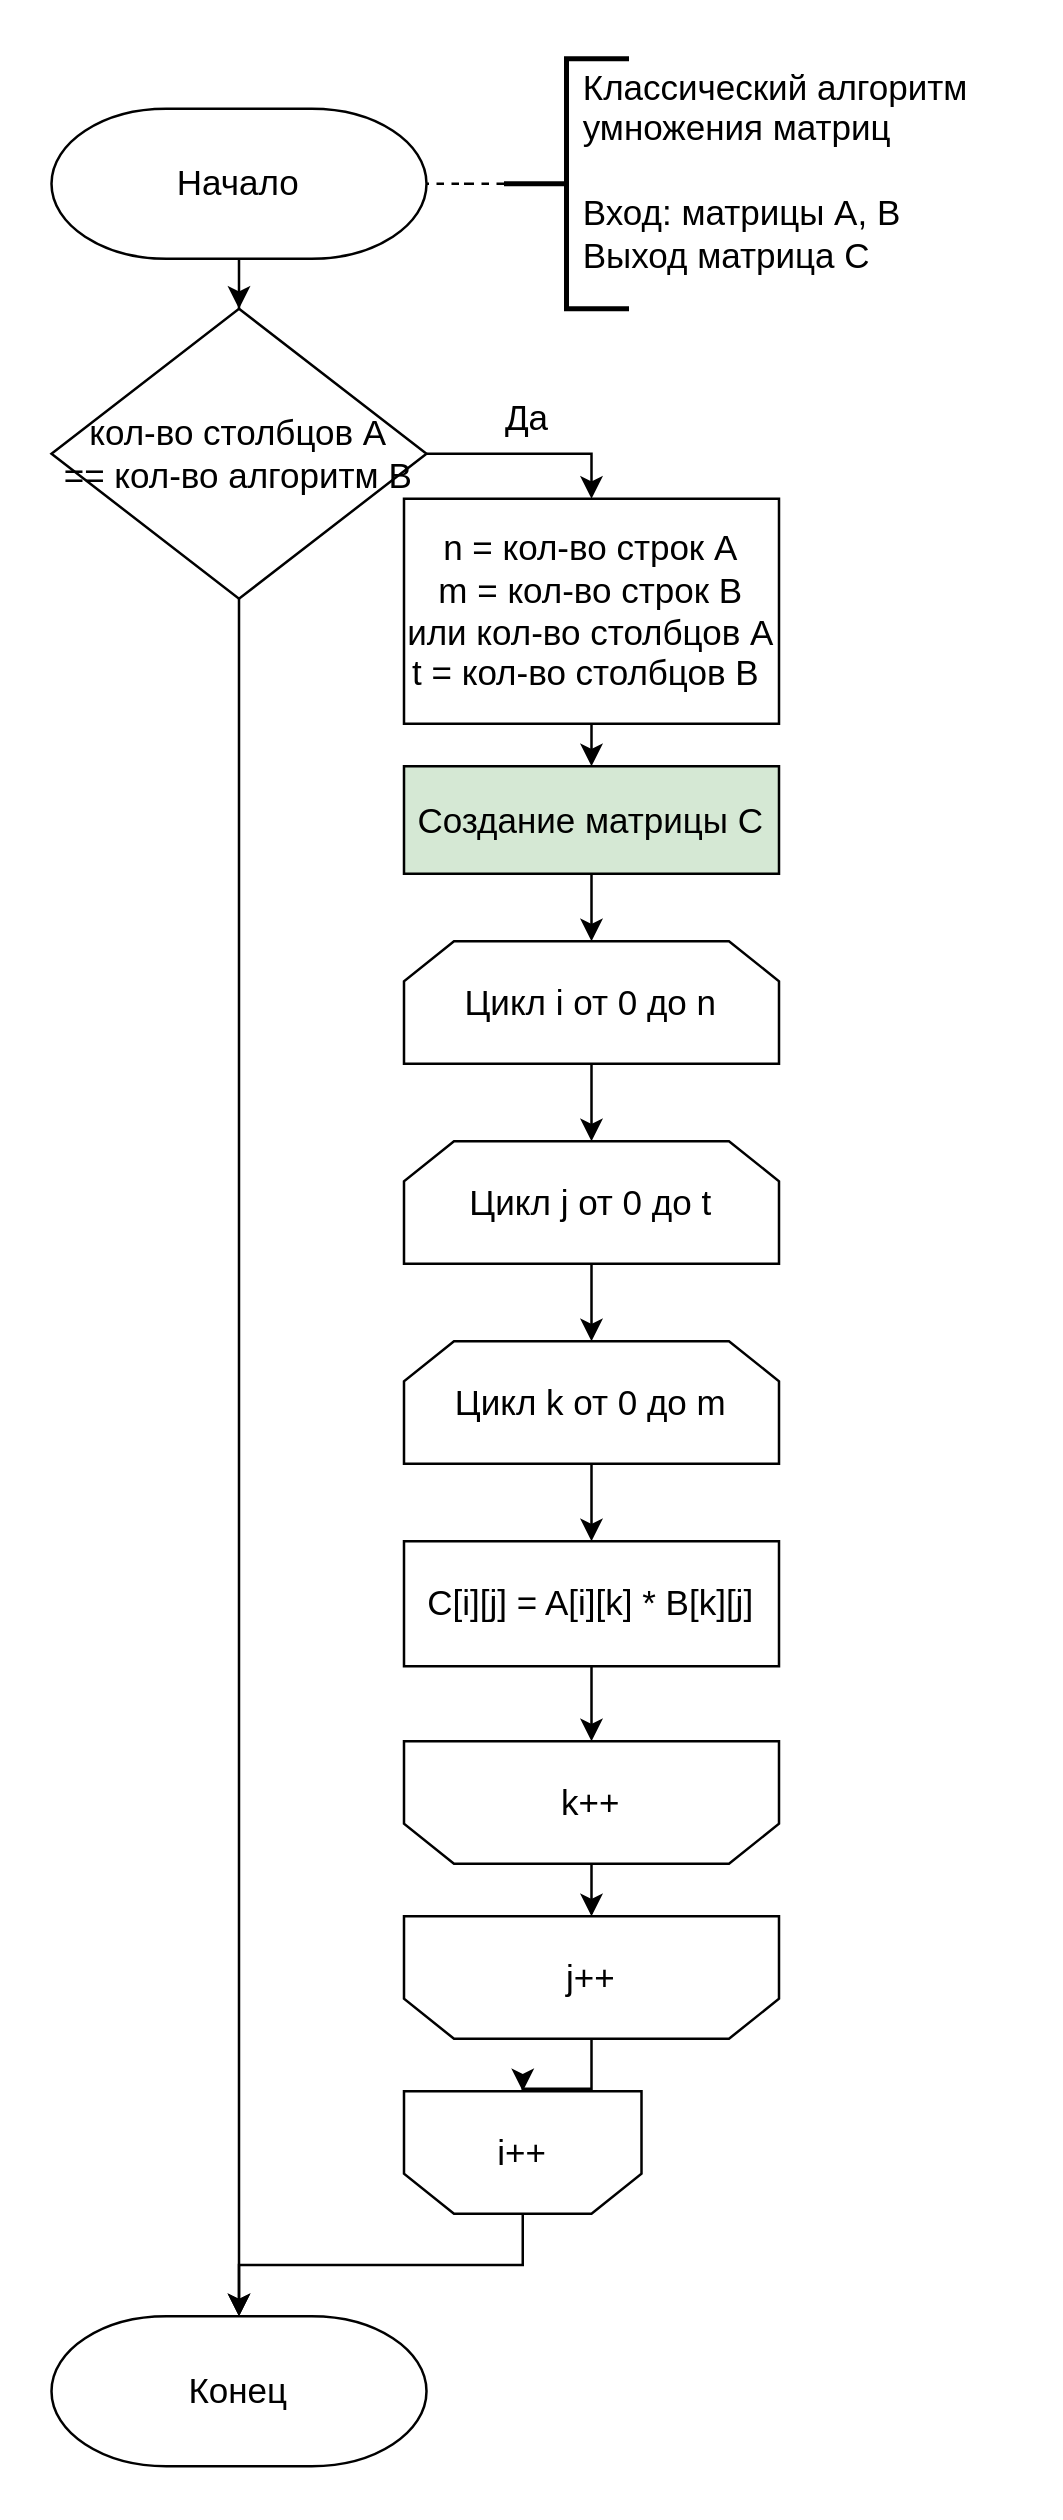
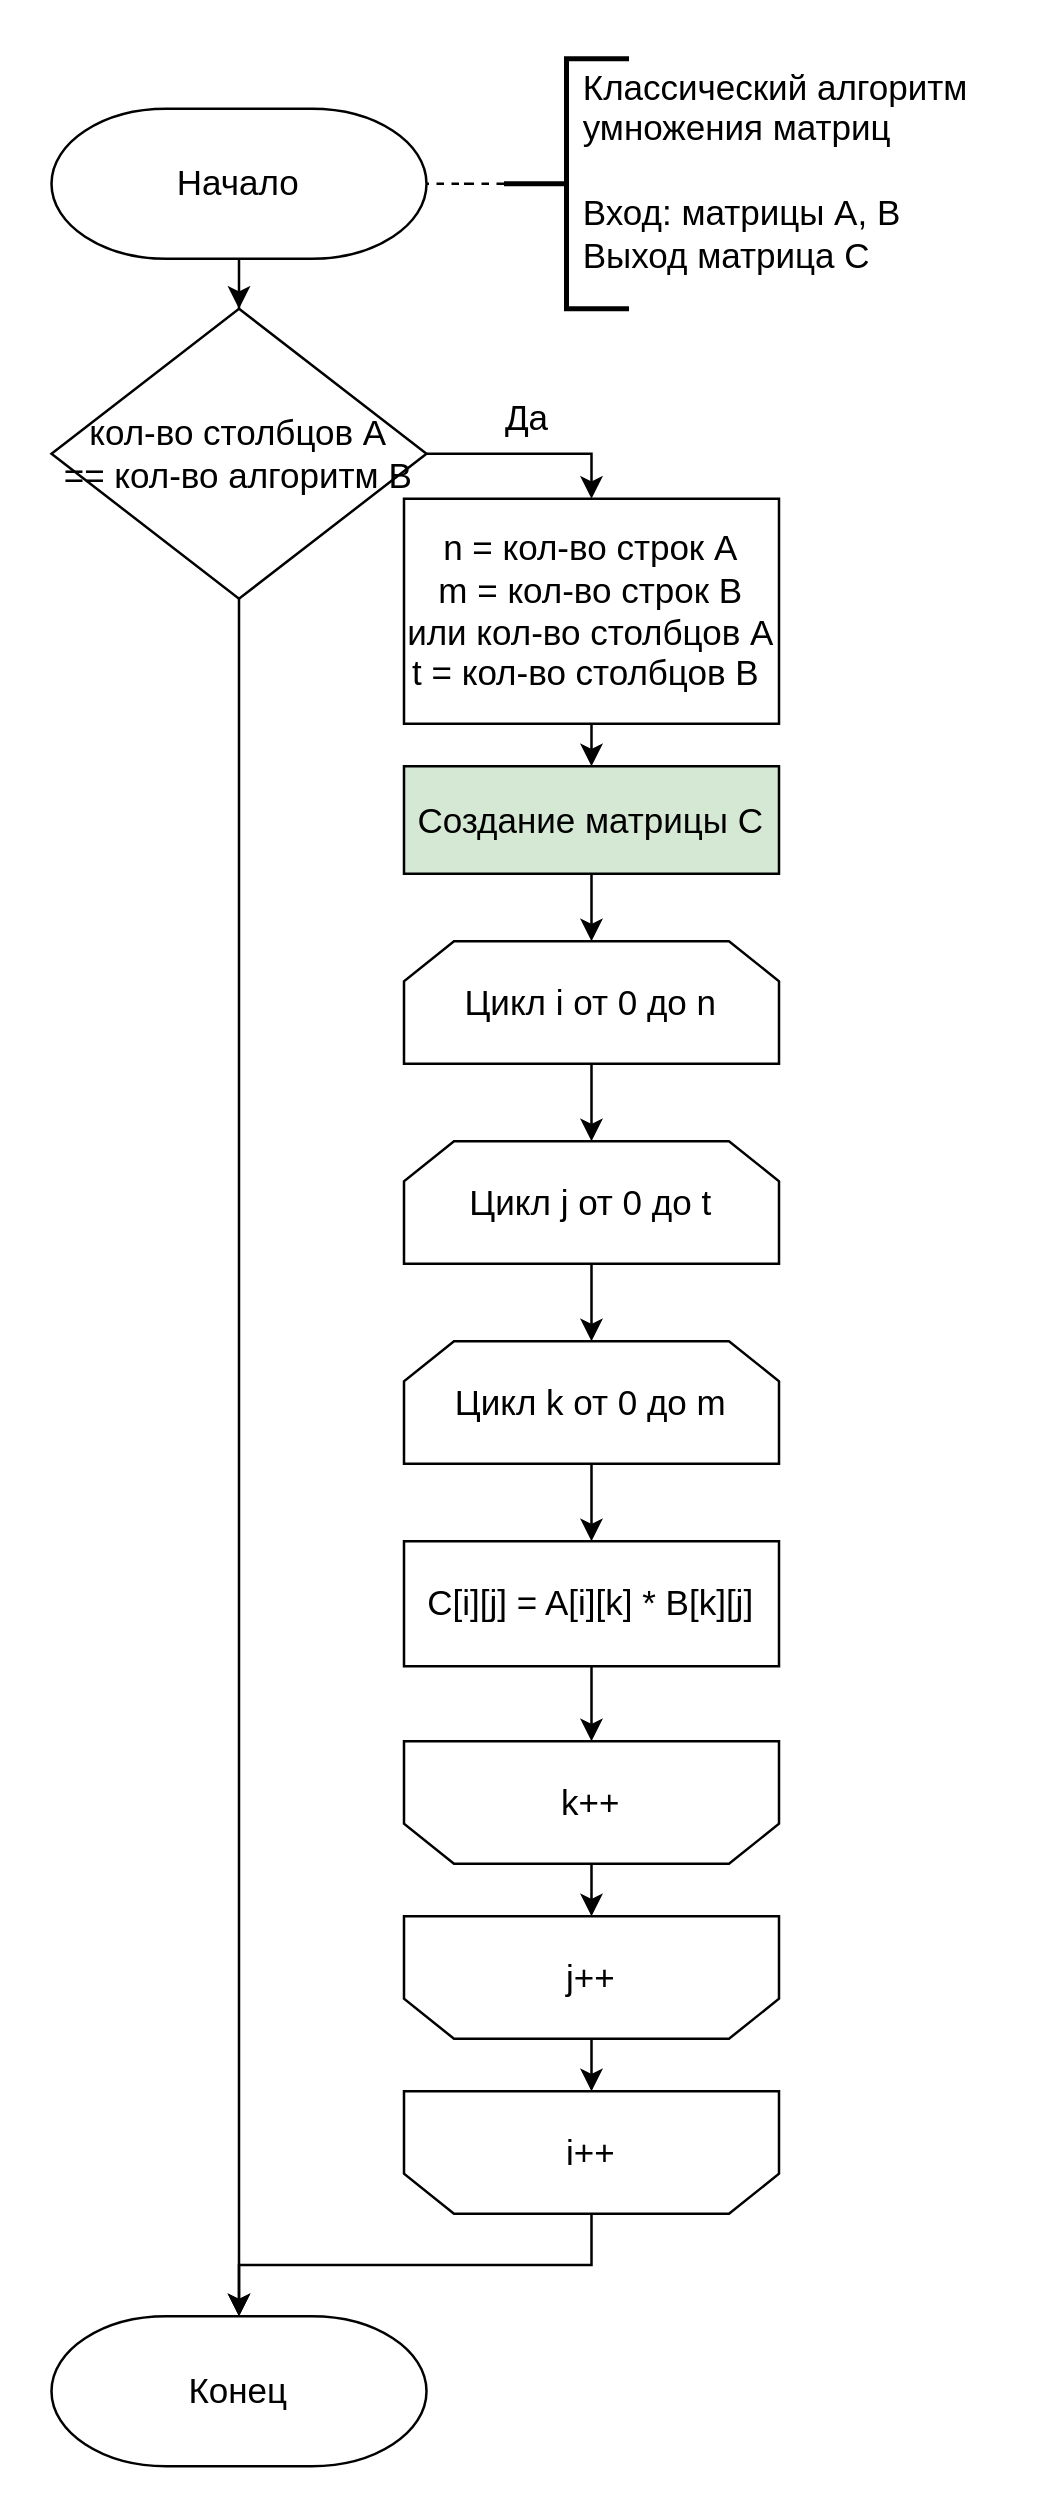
node "i++": size 238x123 -> 375x123
